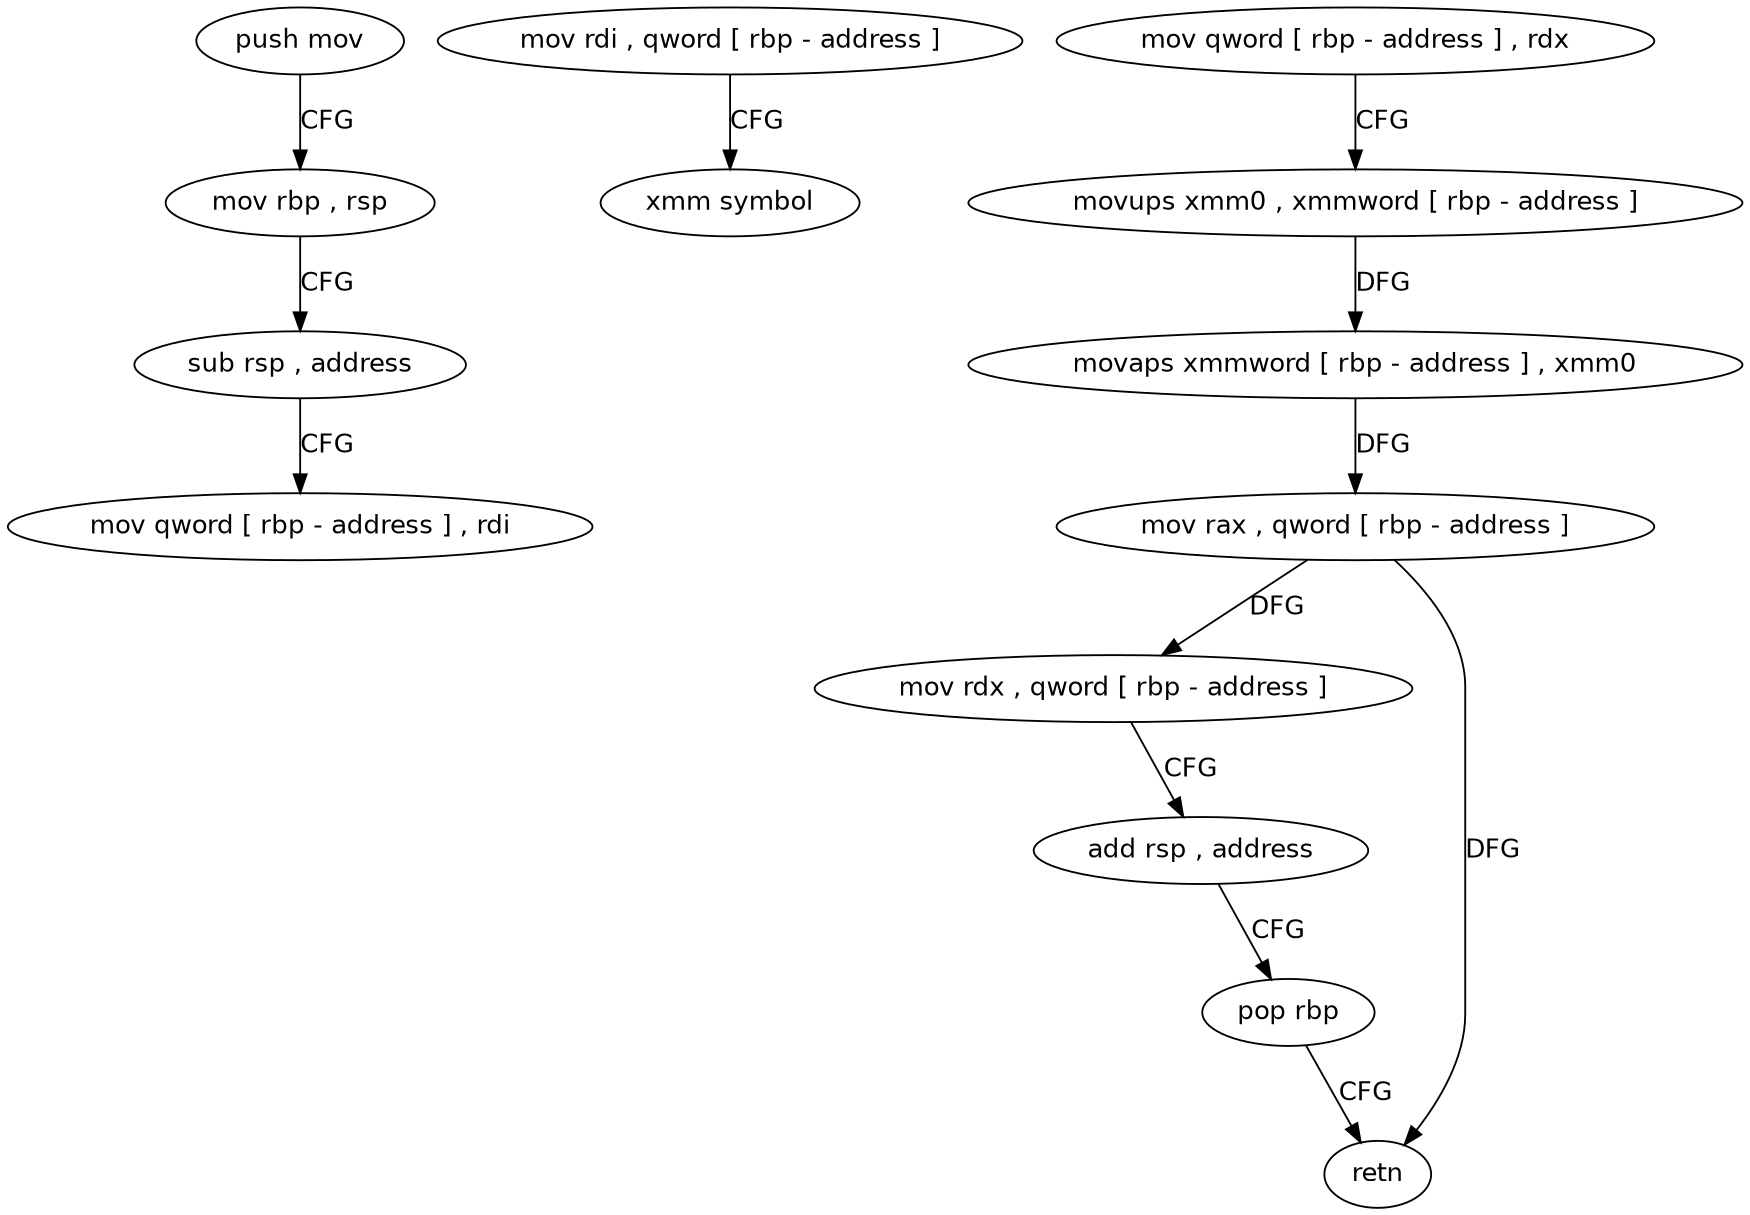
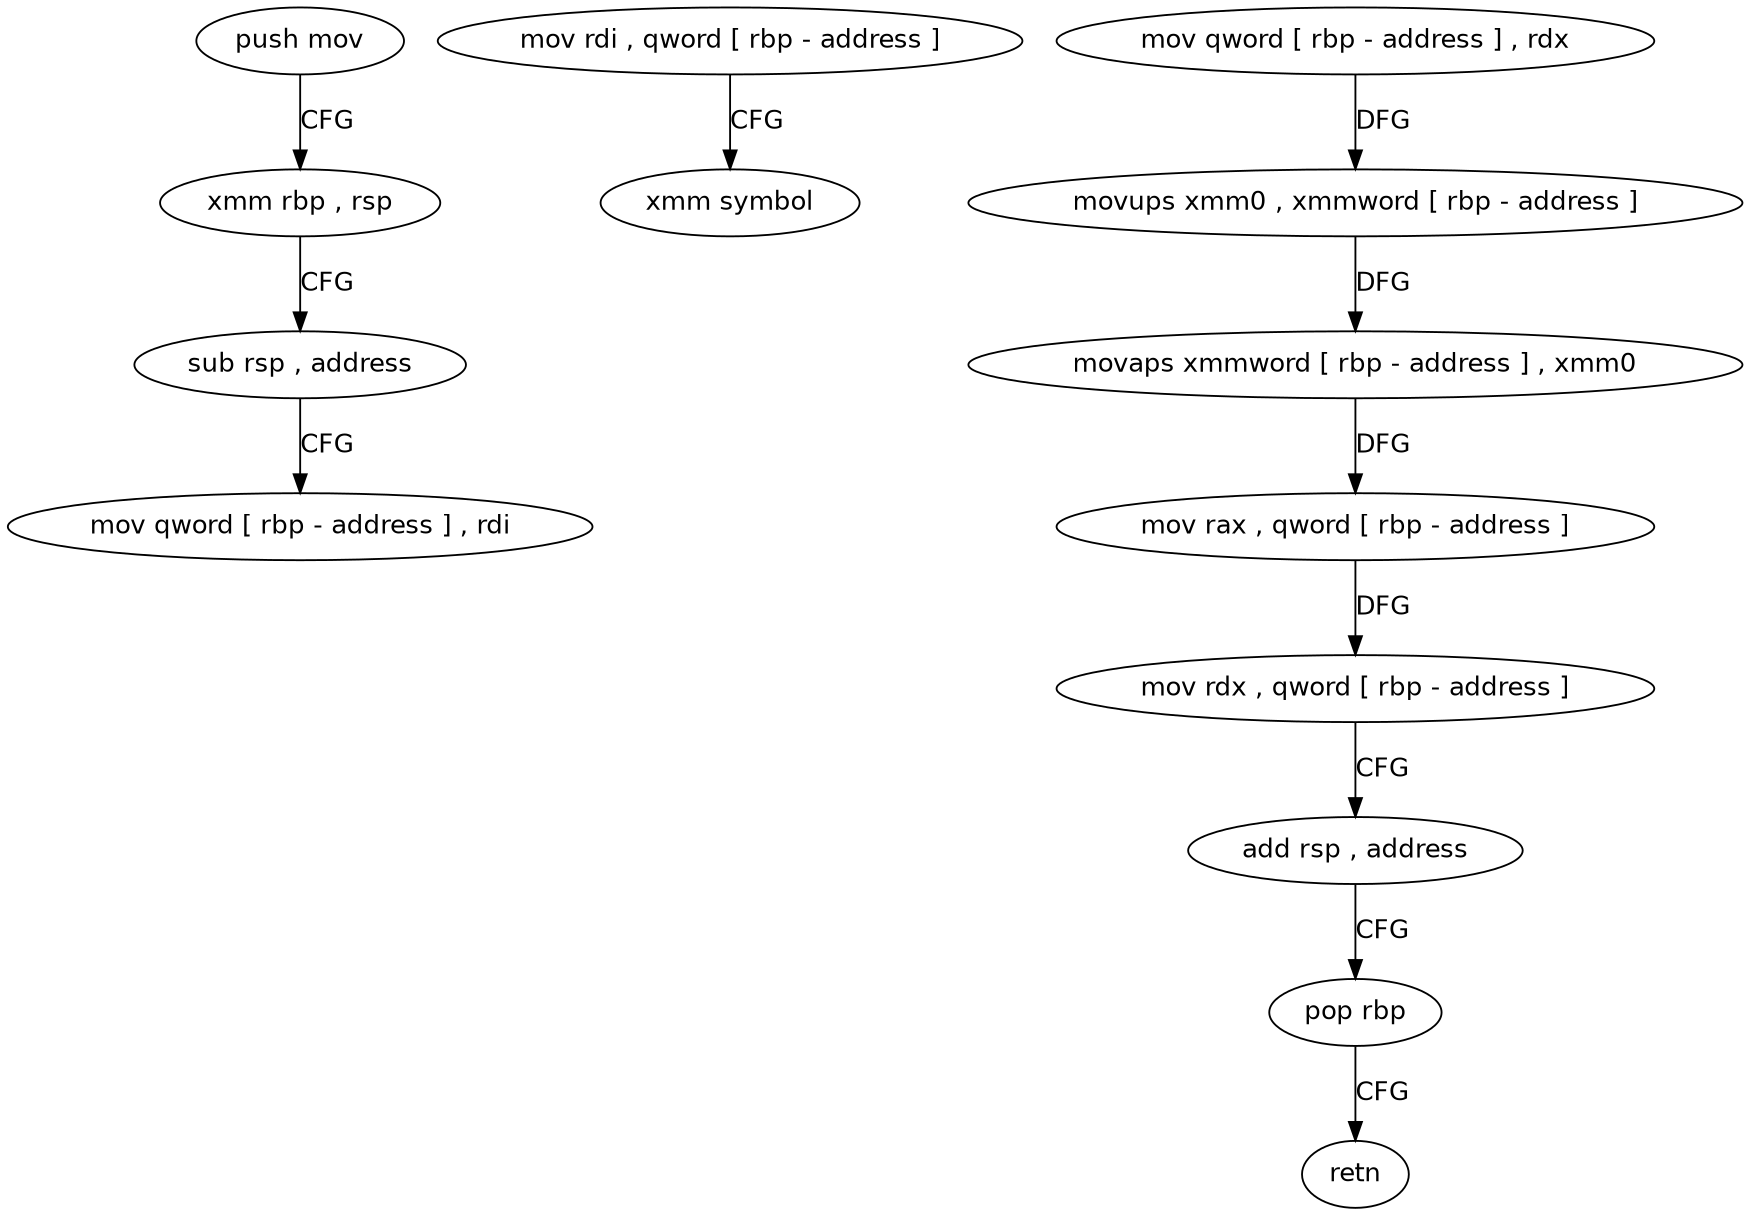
edge "mov qword [ rbp - address ] , rdx" -> "movups xmm0 , xmmword [ rbp - address ]": label "CFG" -> "DFG"
node "mov rbp , rsp": label "mov rbp , rsp" -> "xmm rbp , rsp"
edge "mov rax , qword [ rbp - address ]" -> "retn": removed, label "DFG"
